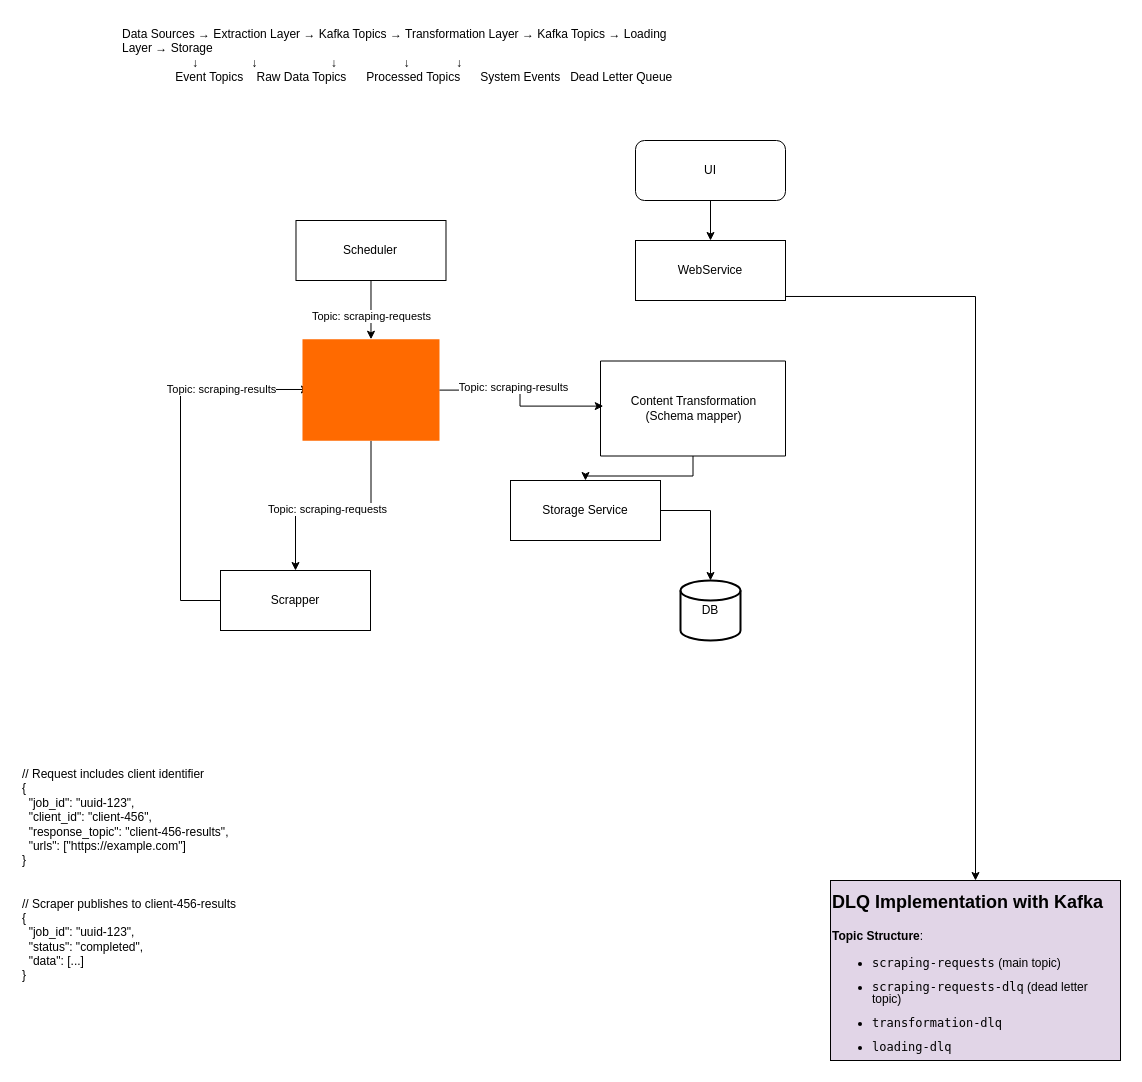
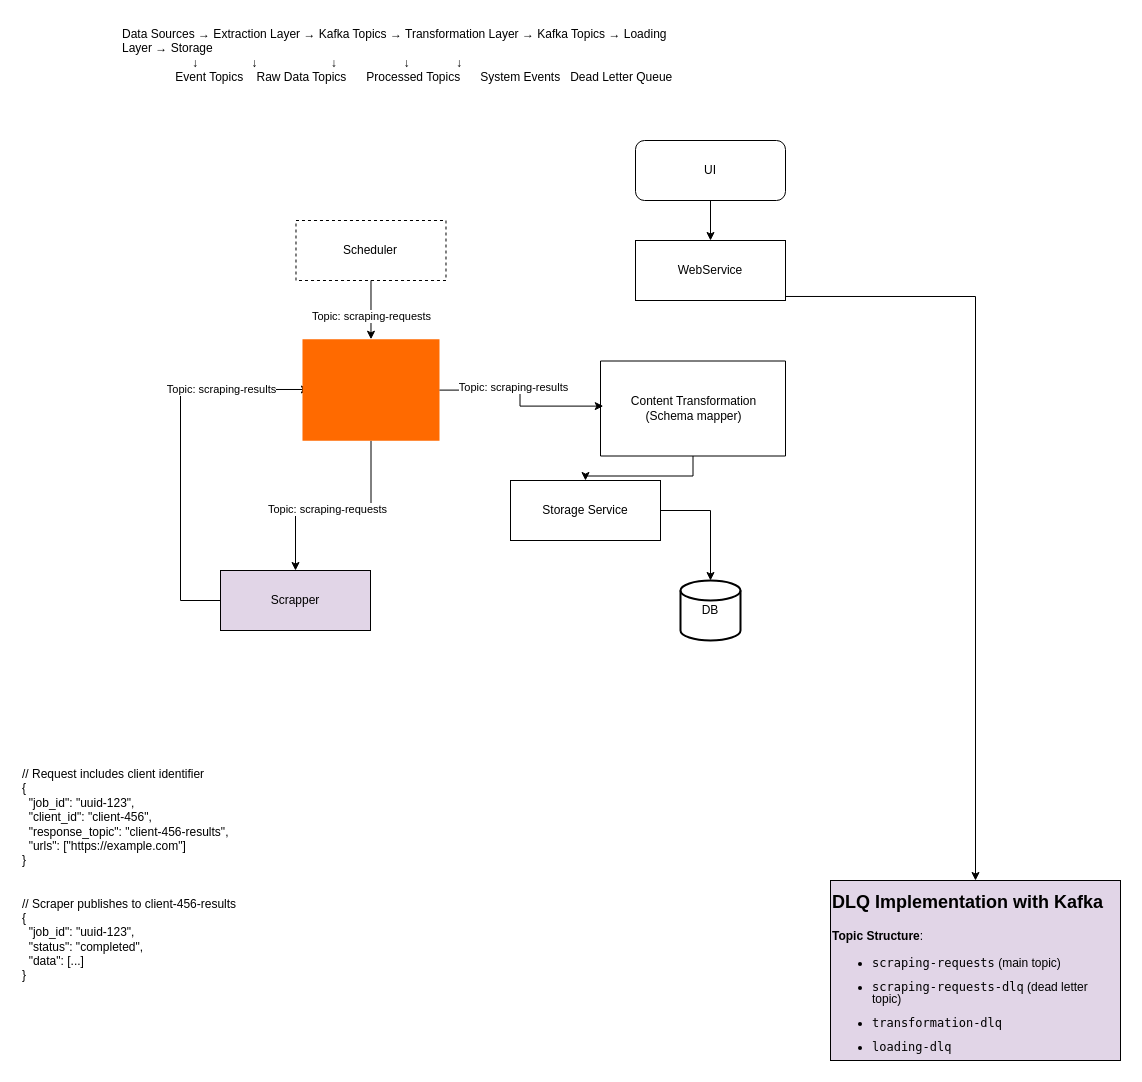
node "Scheduler": style solid -> dashed
node "Scrapper": fillcolor #ffffff -> #e1d5e7
